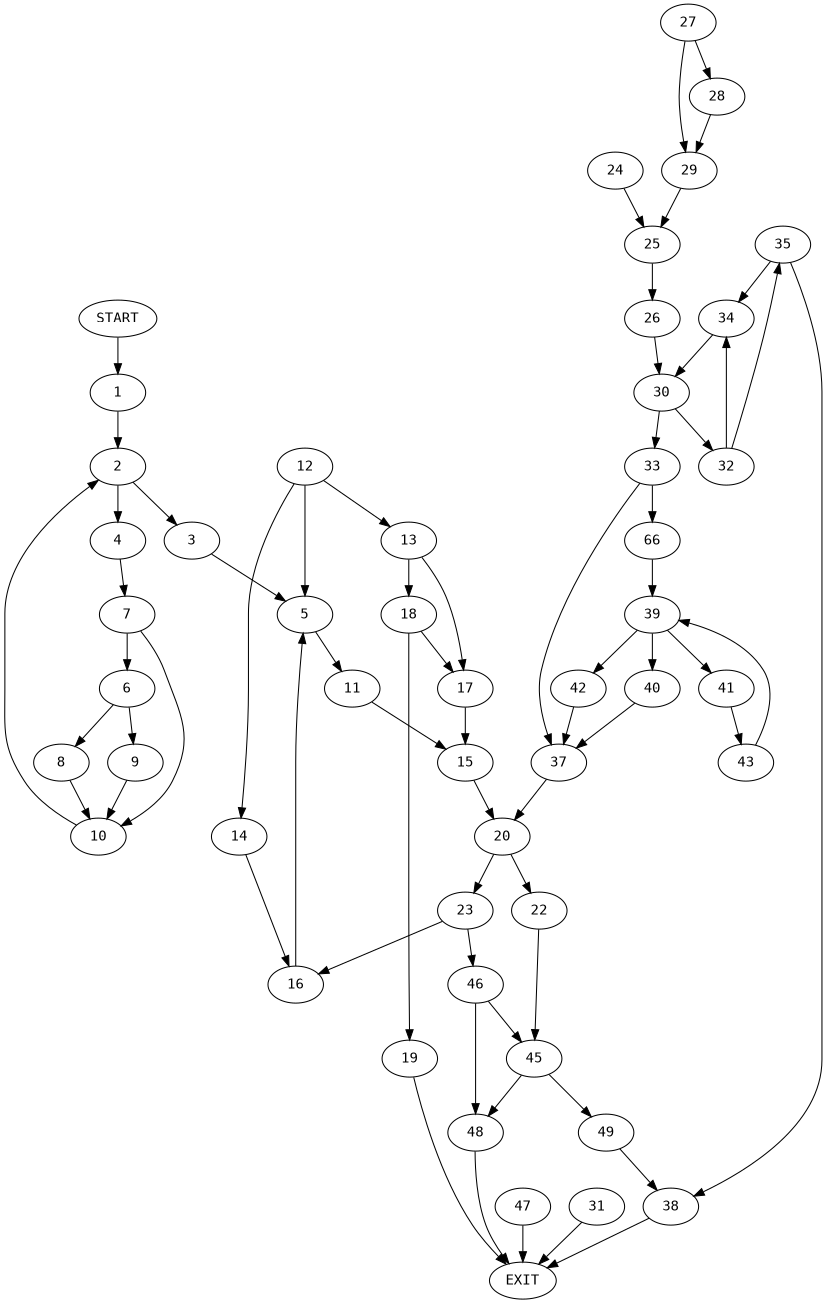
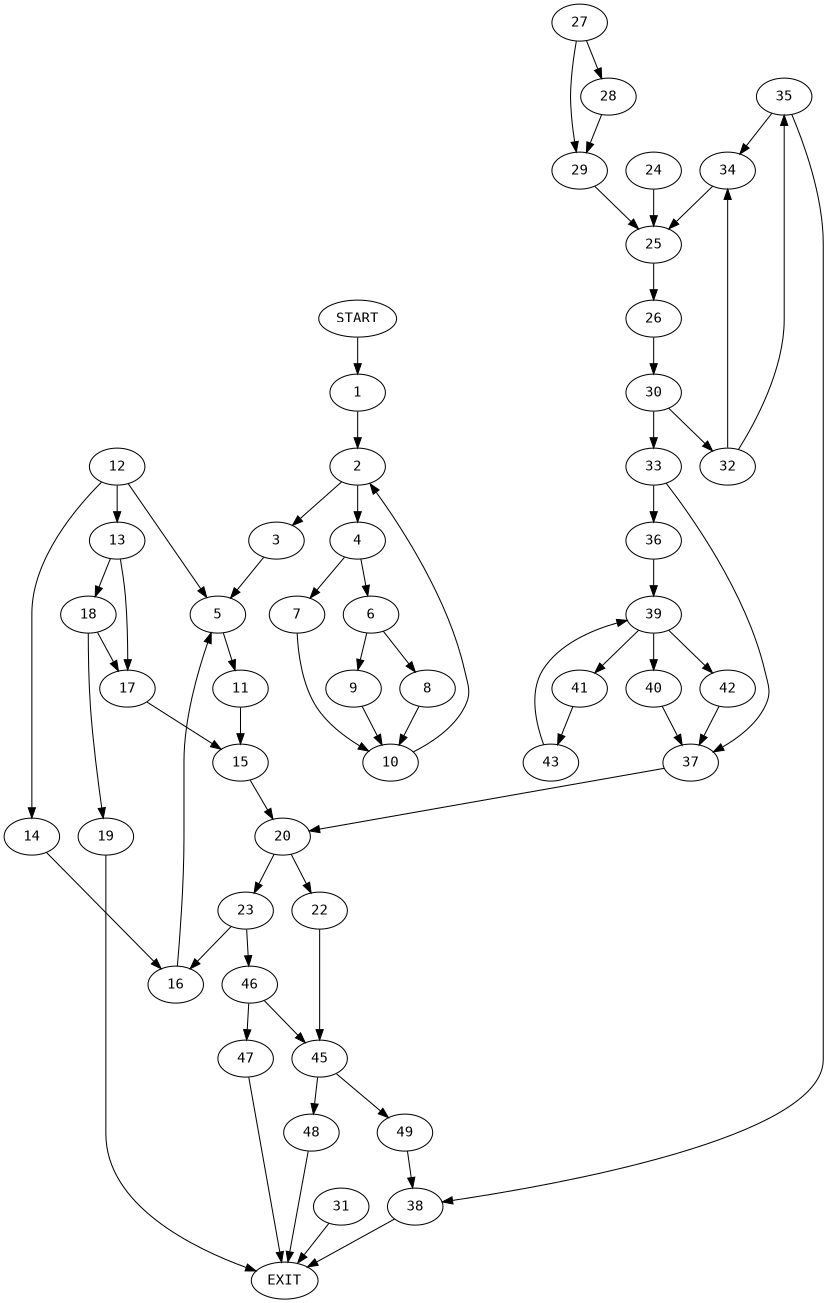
edge "34" -> "30": now "34" -> "25"
node "66": label "66" -> "36"
edge "7" -> "6": now "4" -> "6"
edge "46" -> "48": now "46" -> "47"
